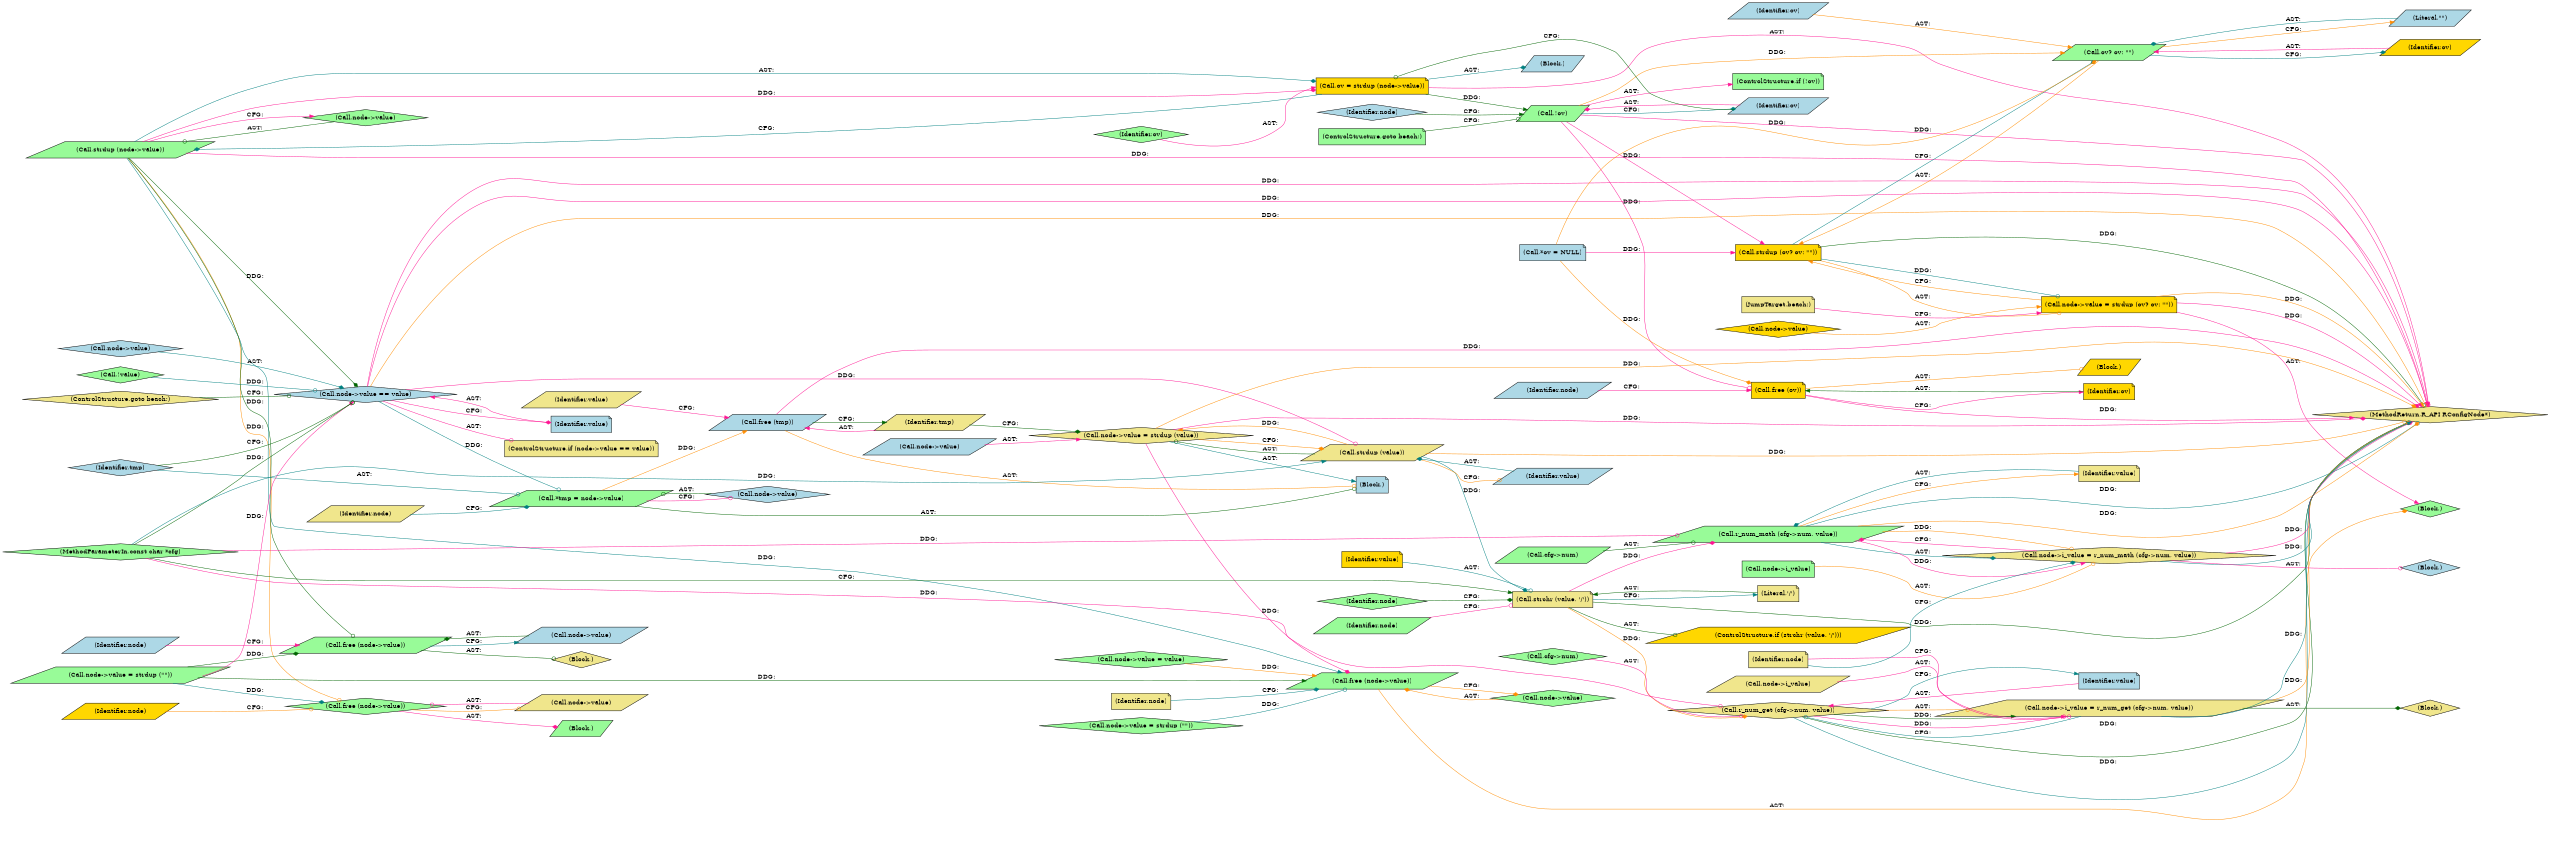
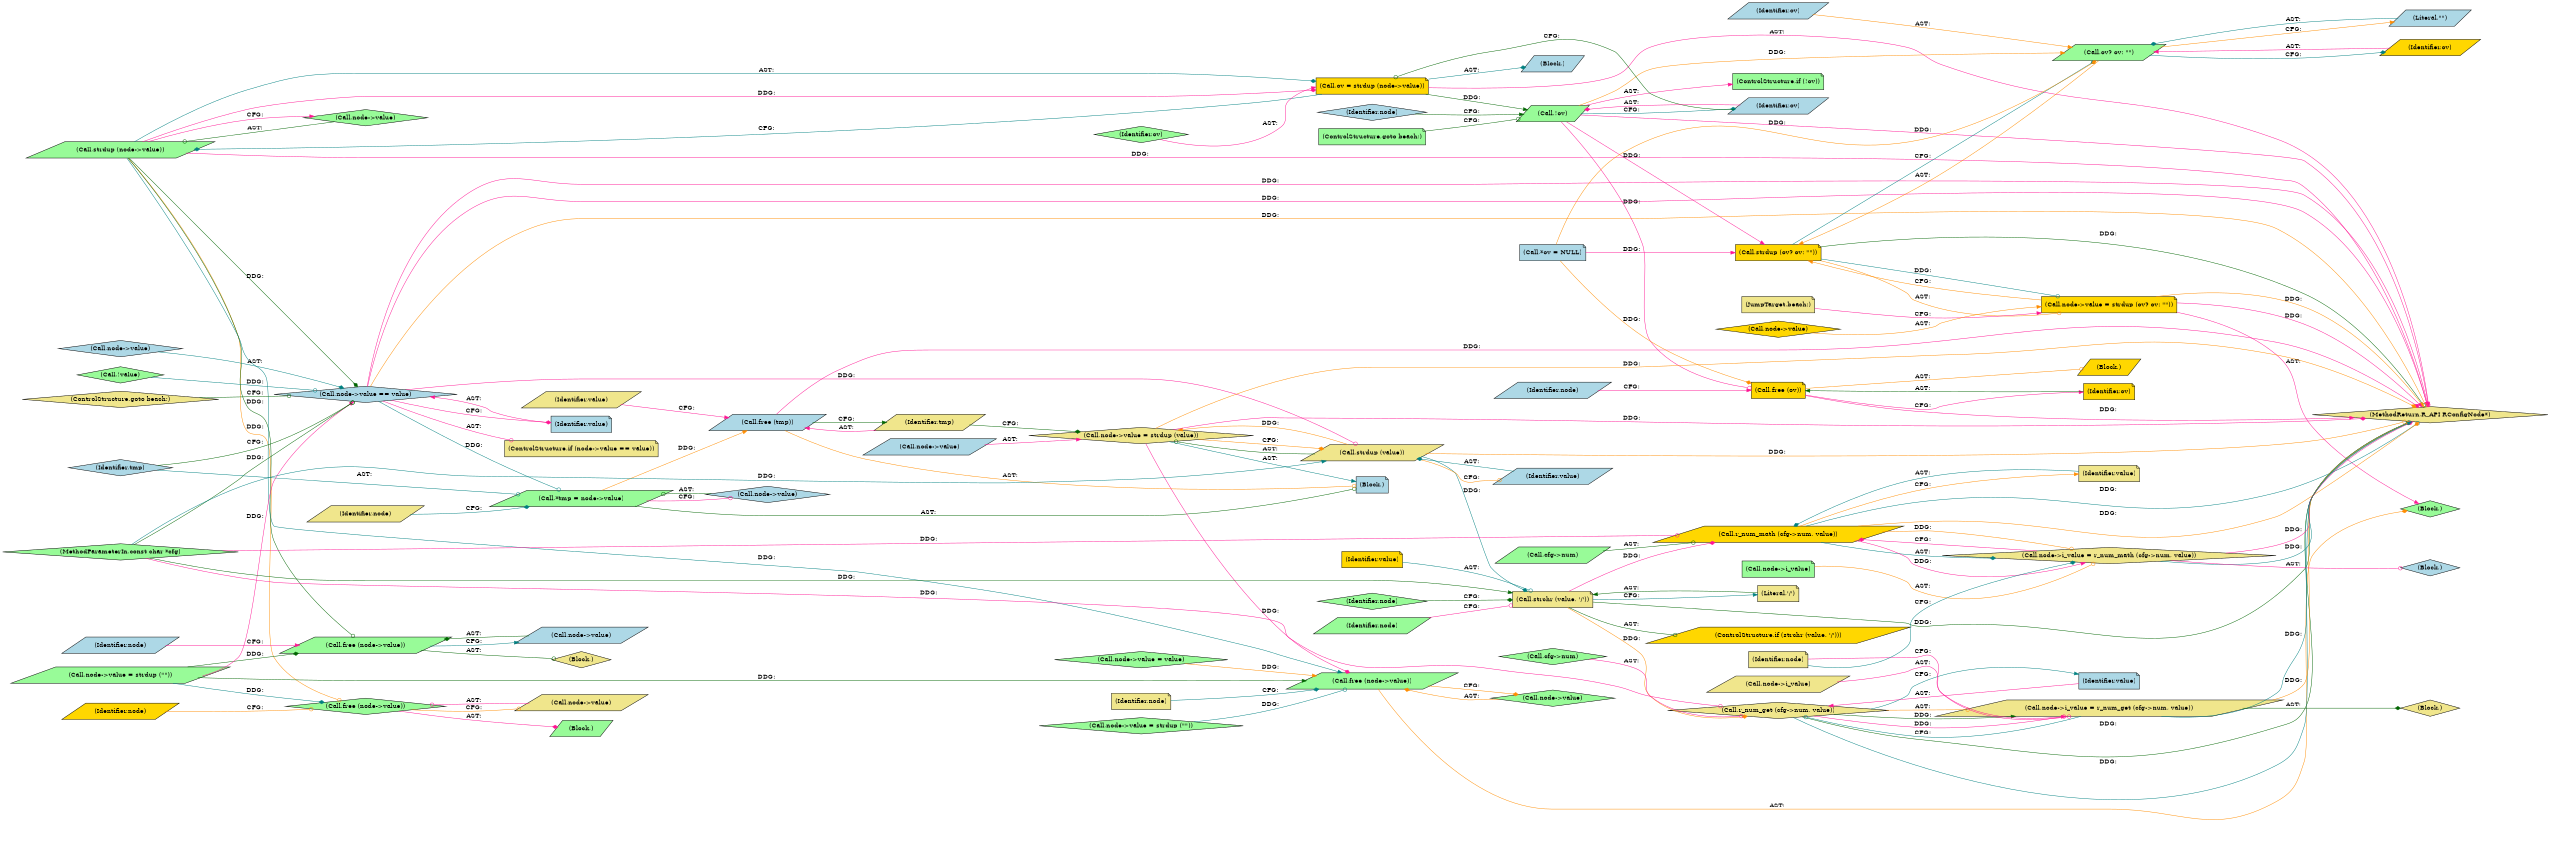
node "(Call,r_num_math (cfg->num, value))": fillcolor palegreen -> gold
edge "(MethodParameterIn,const char *cfg)" -> "(Call,strchr (value, '/'))": label "CFG: " -> "DDG: "
